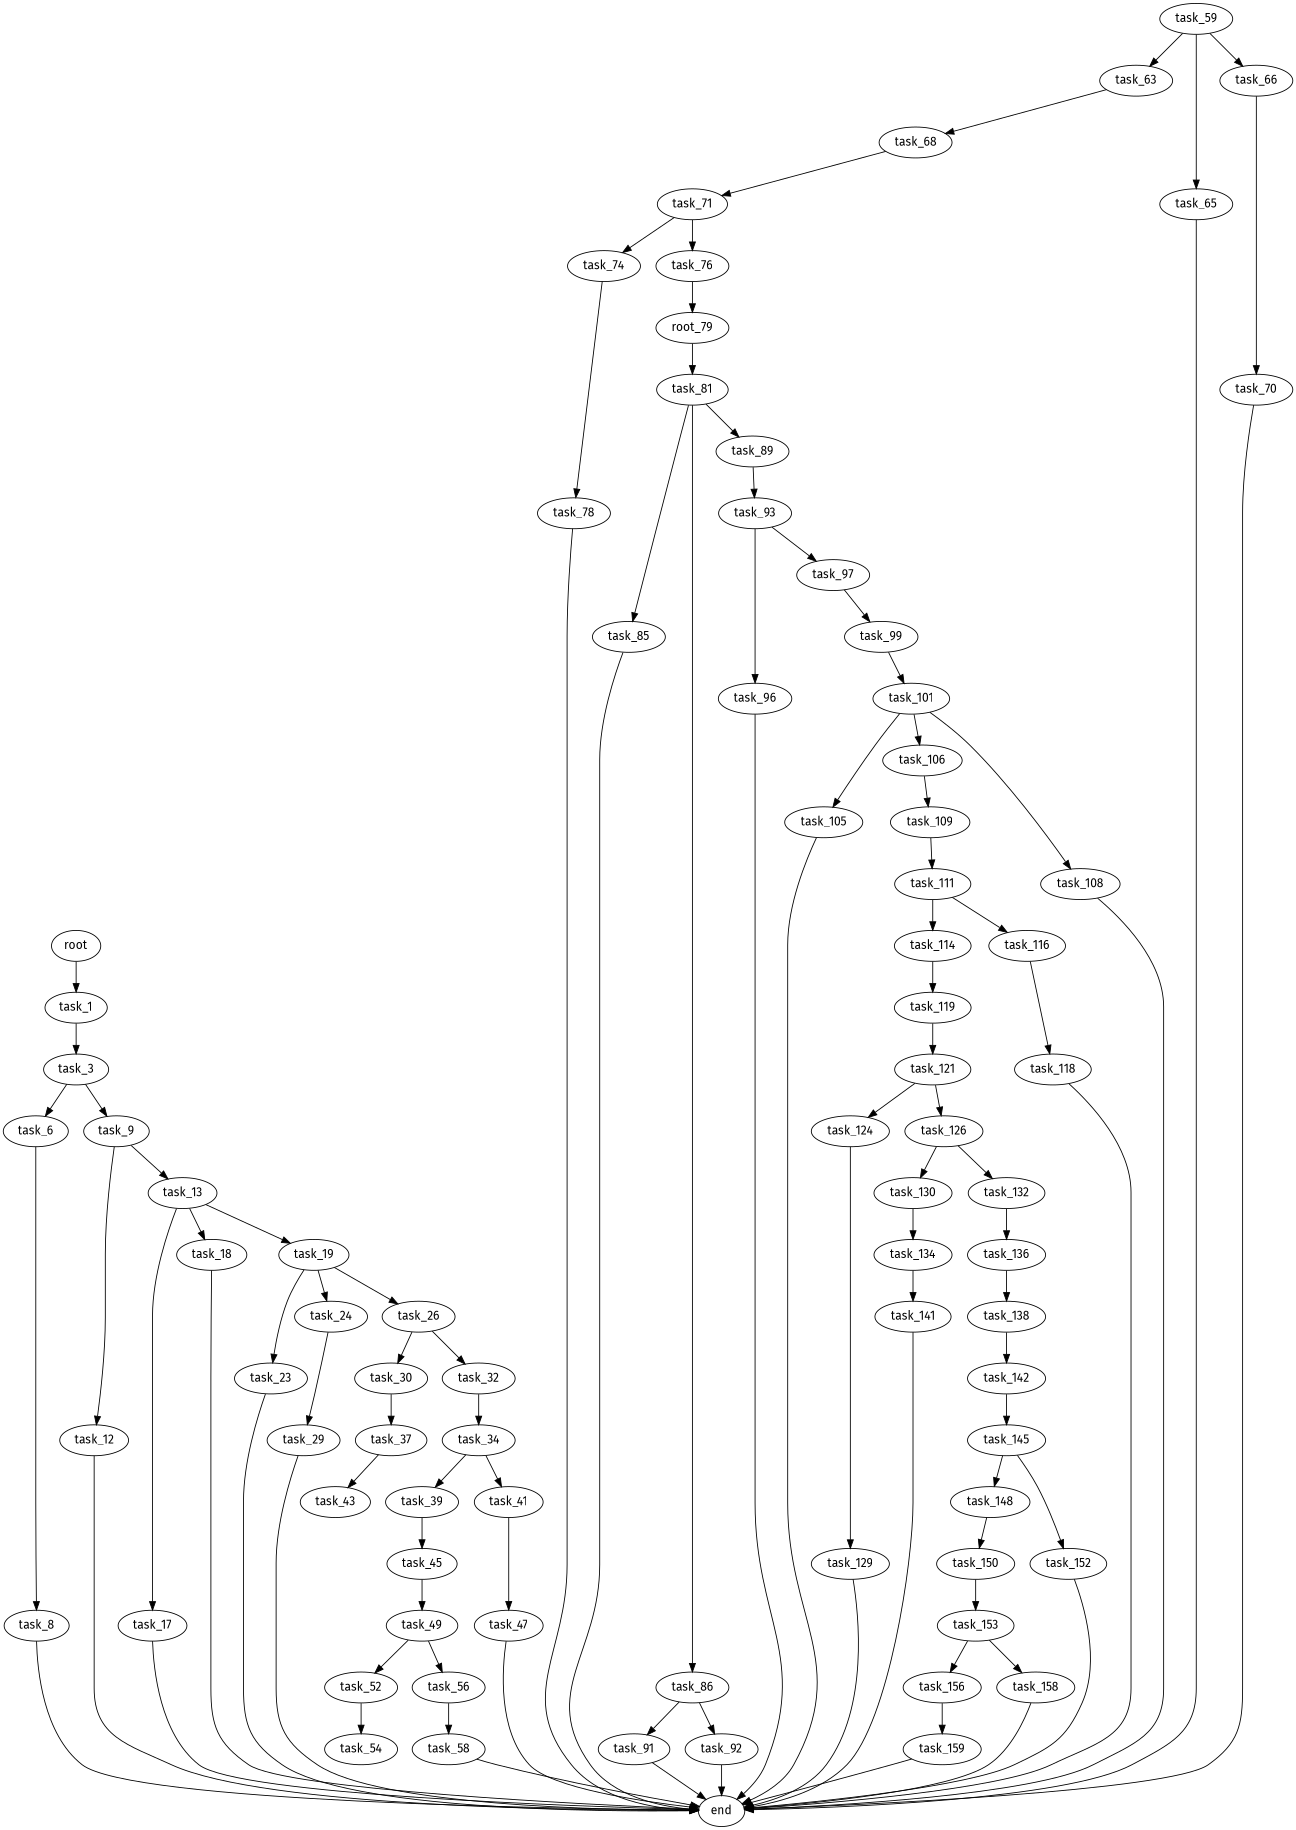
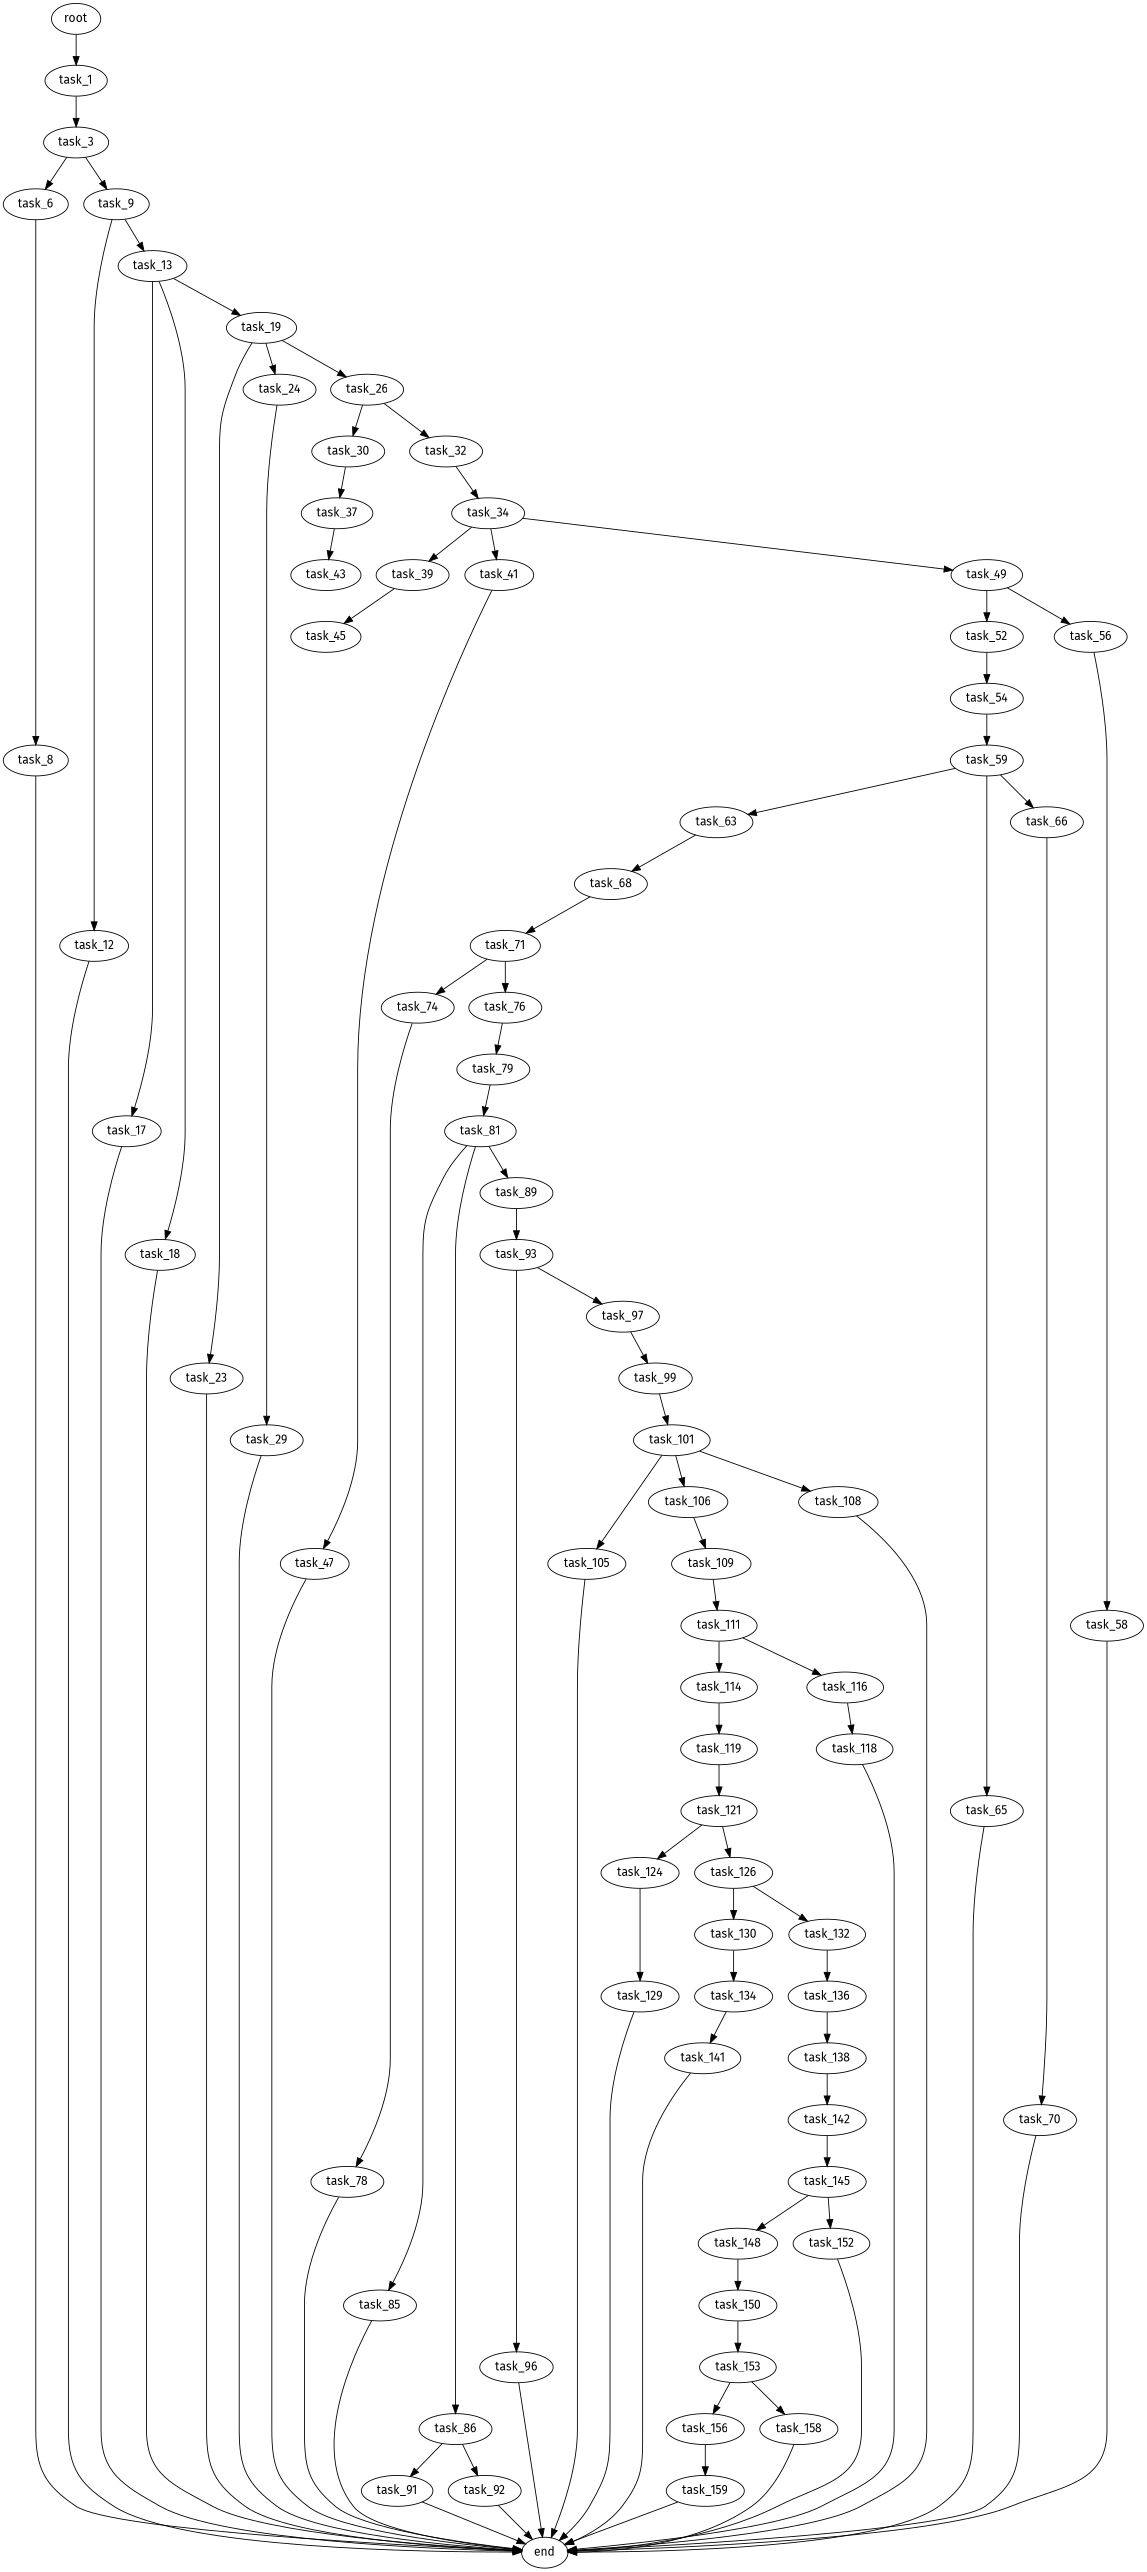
node "root_79": label "root_79" -> "task_79"
edge "task_54" -> "task_59": added
edge "task_45" -> "task_49": now "task_34" -> "task_49"
